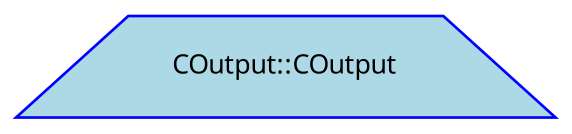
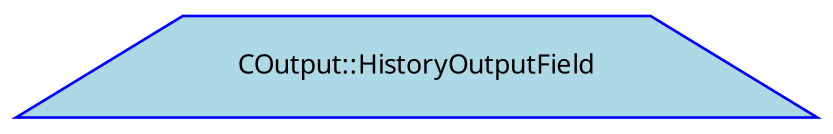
node "COutput::COutput": label "COutput::COutput" -> "COutput::HistoryOutputField"
